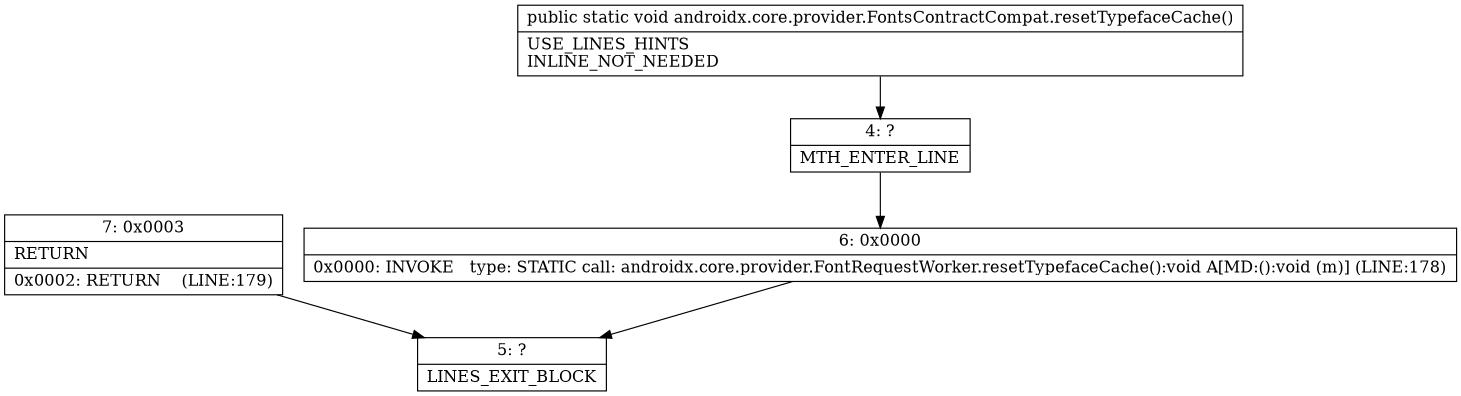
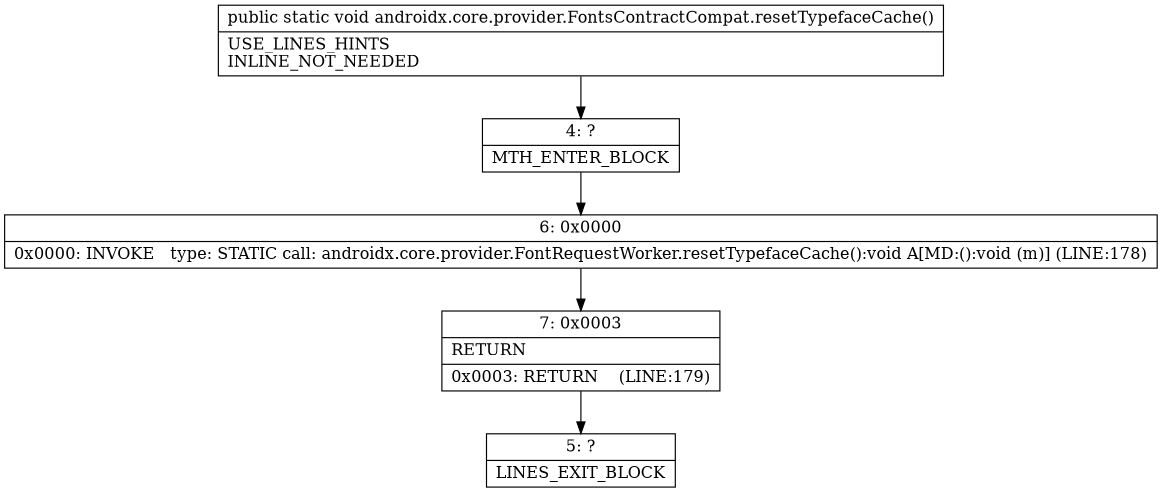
node "4: ?": text "MTH_ENTER_LINE" -> "MTH_ENTER_BLOCK"
node "7: 0x0003": text "0x0002: RETURN    (LINE:179)" -> "0x0003: RETURN    (LINE:179)"
edge "6: 0x0000" -> "5: ?": now "6: 0x0000" -> "7: 0x0003"
